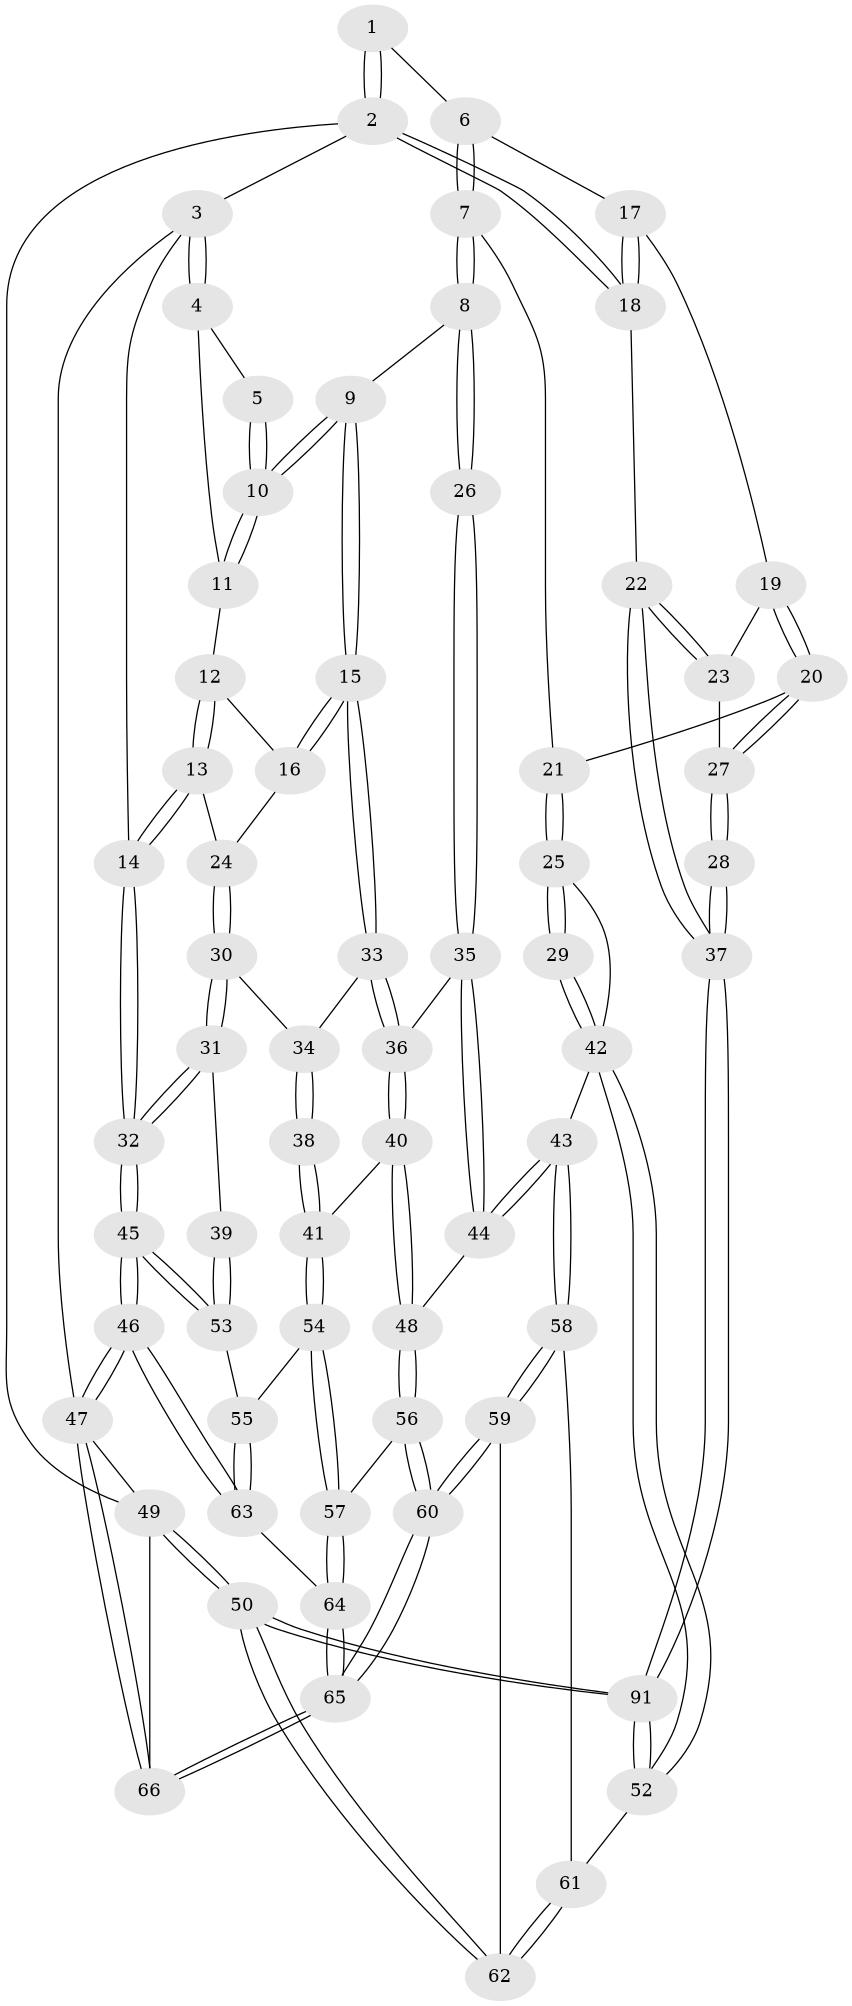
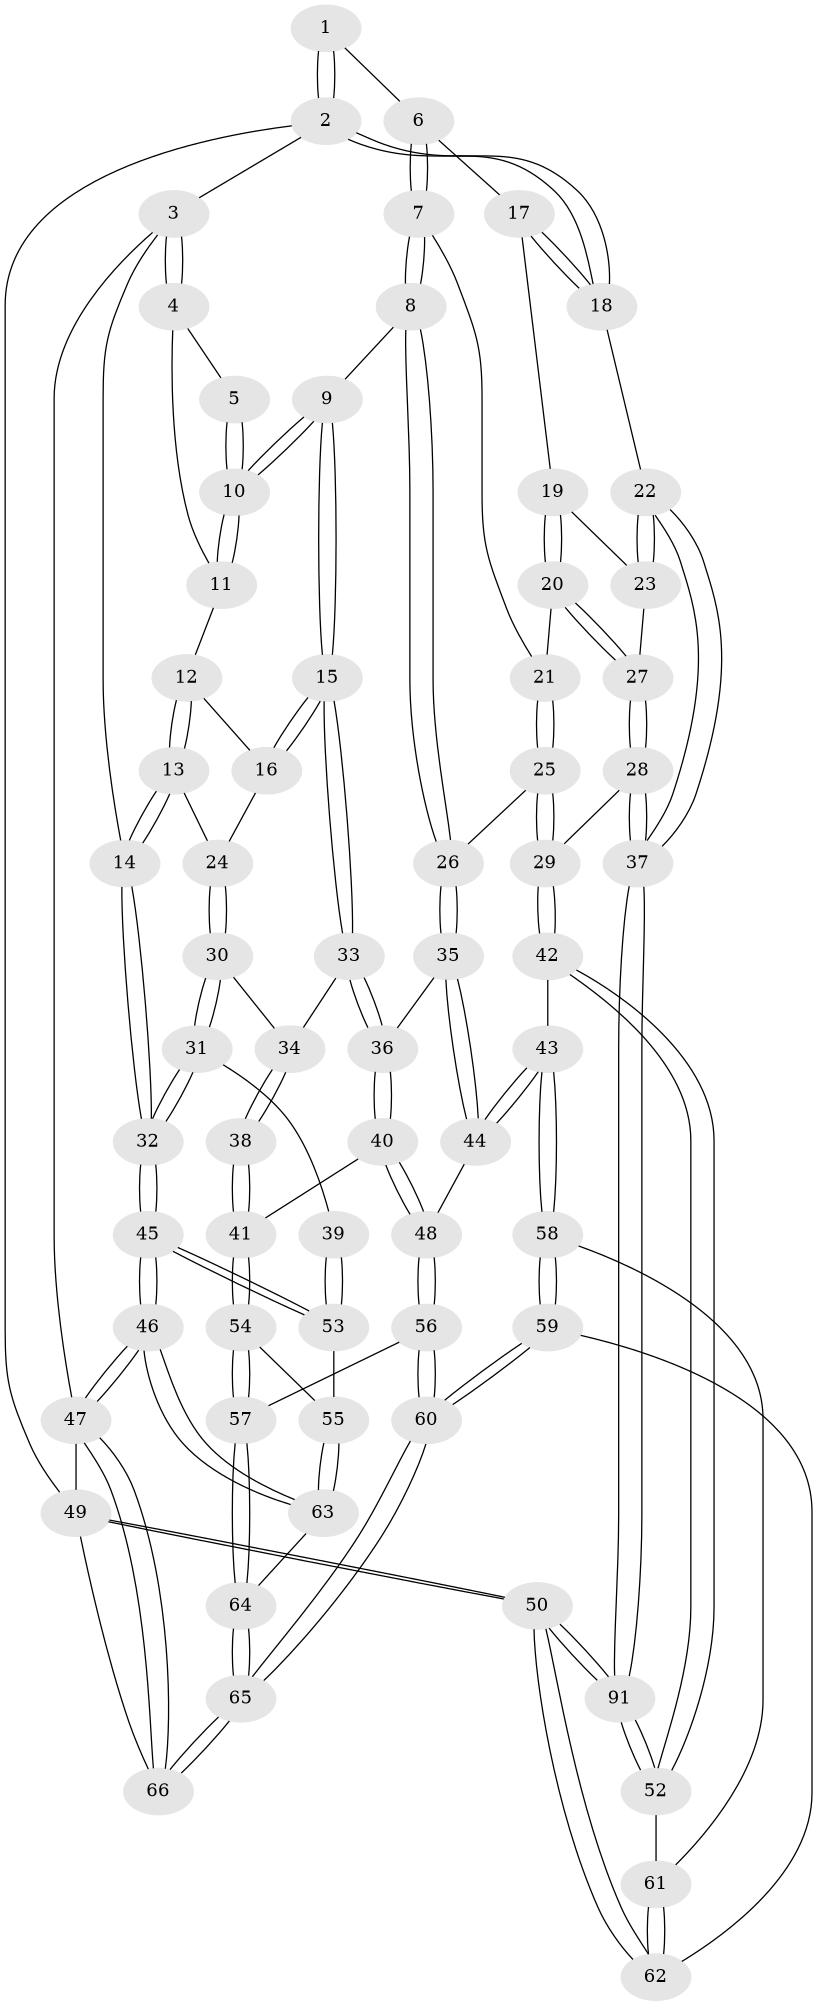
edge "28" -- "29": added
edge "25" -- "42": now "25" -- "26"
